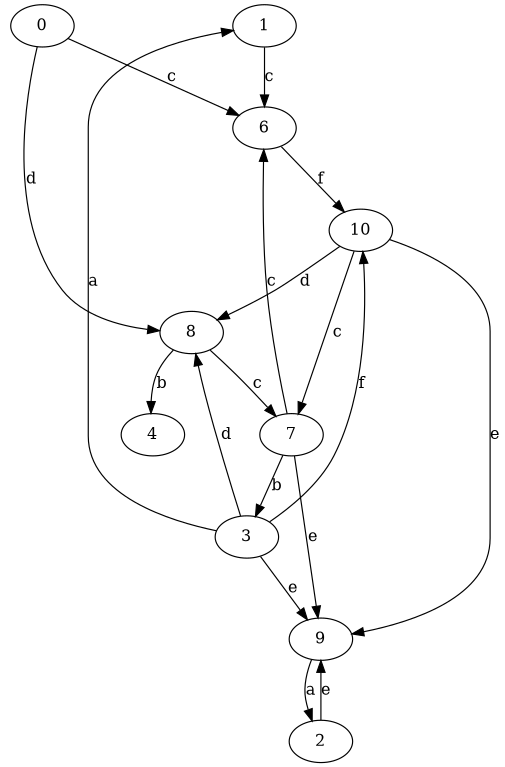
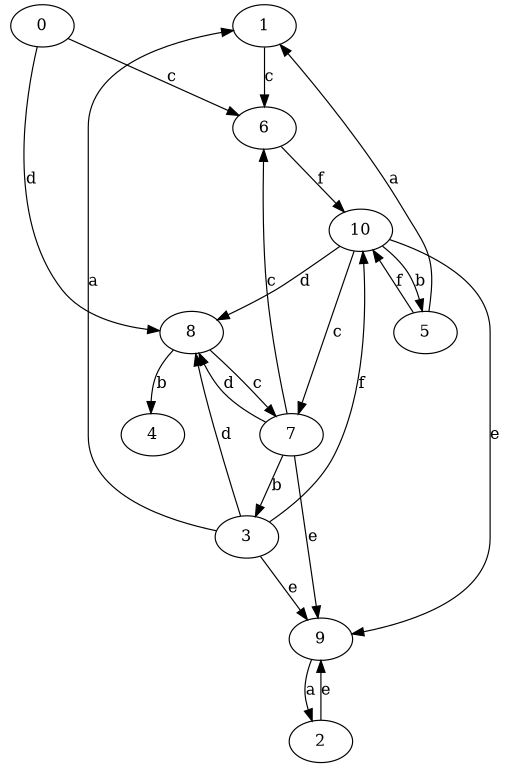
node "5": added
edge "7" -> "8": added, label "d"
